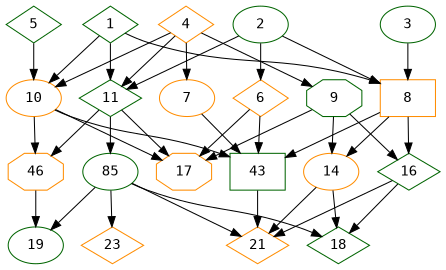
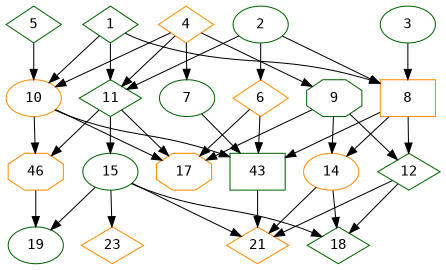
node "7": color darkorange -> darkgreen
node "85": label "85" -> "15"
node "16": label "16" -> "12"
